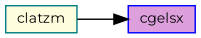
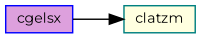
edge "clatzm" -> "cgelsx": reversed
